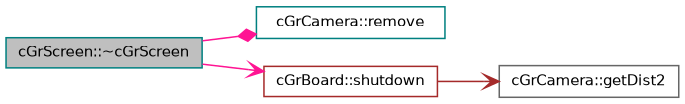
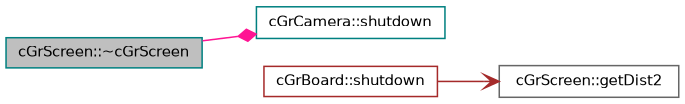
node "cGrCamera::remove": label "cGrCamera::remove" -> "cGrCamera::shutdown"
edge "cGrScreen::~cGrScreen" -> "cGrBoard::shutdown": removed
node "cGrCamera::getDist2": label "cGrCamera::getDist2" -> "cGrScreen::getDist2"
